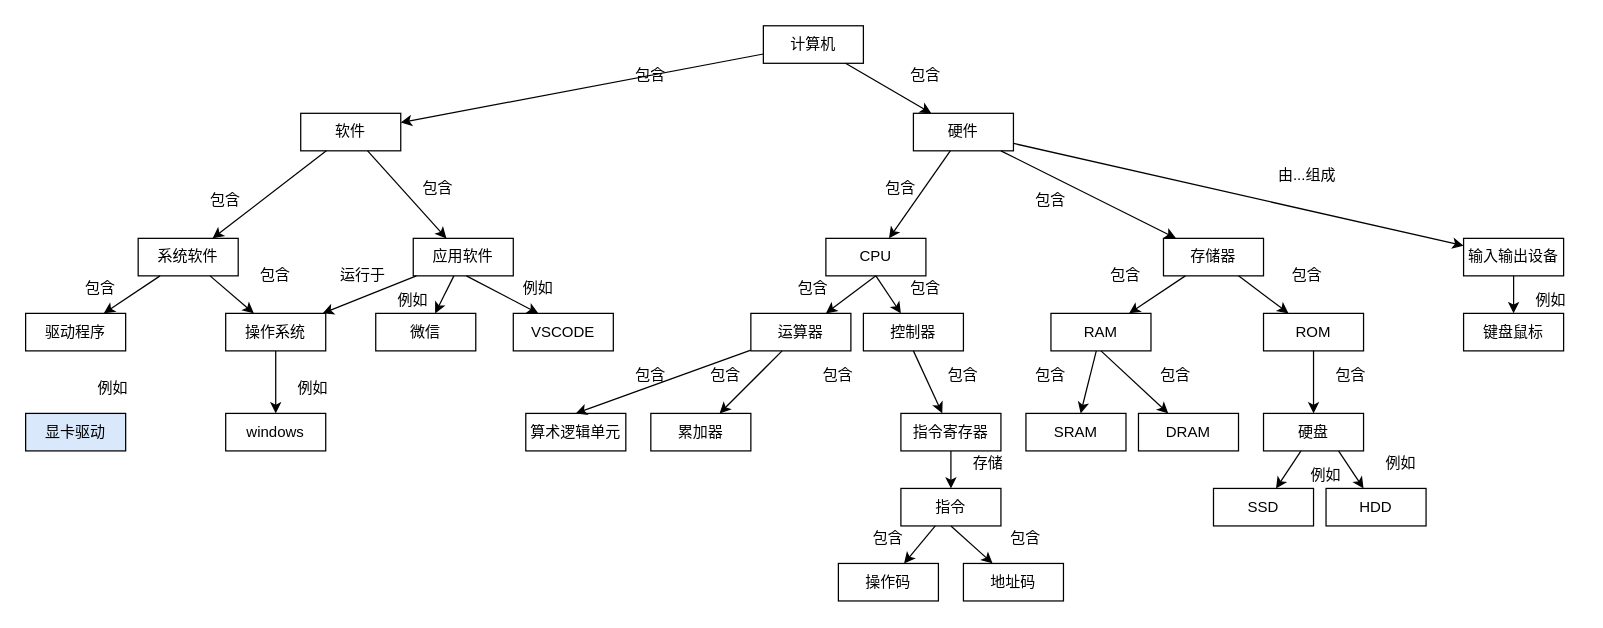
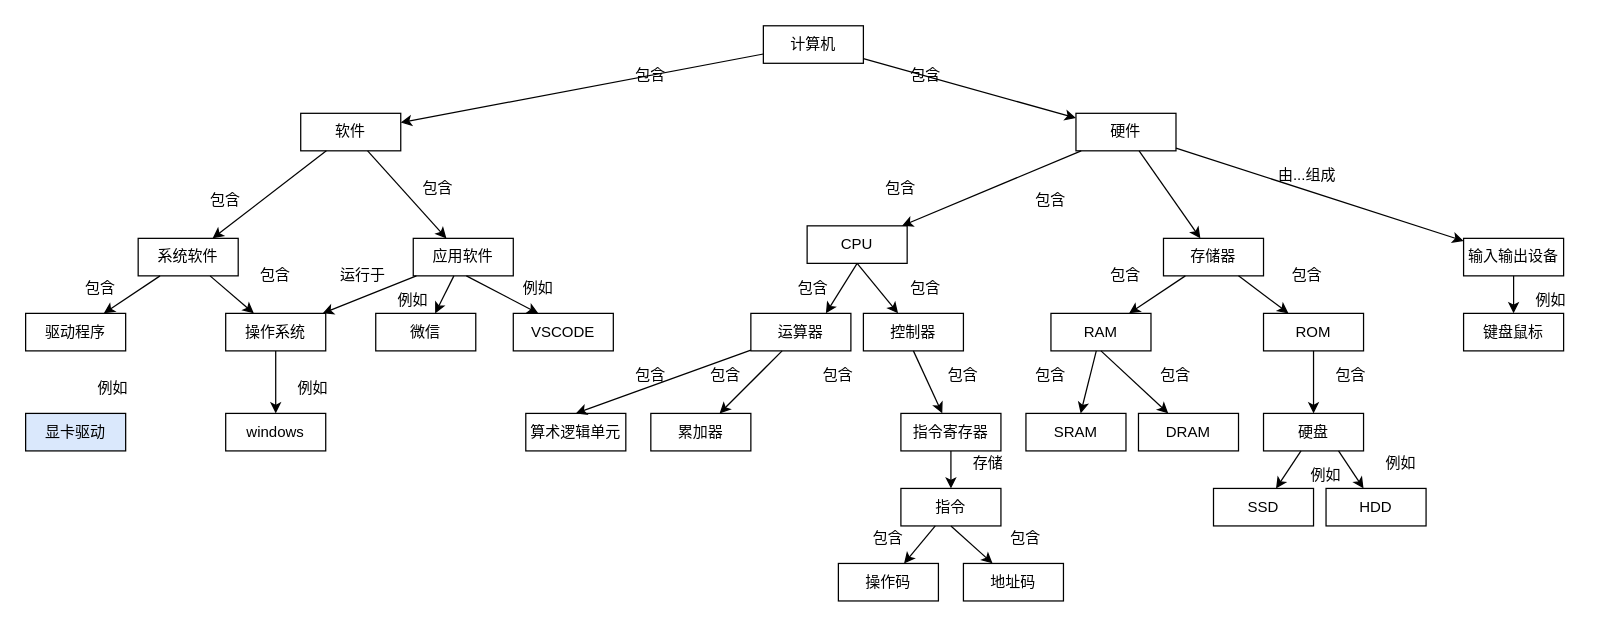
node "硬件": moved (963, 132) -> (1126, 132)
node "CPU": moved (876, 257) -> (857, 244)
